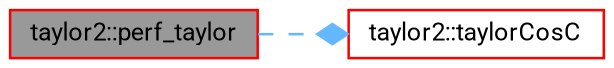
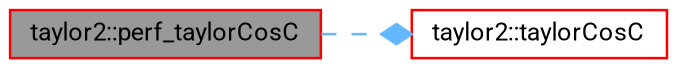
node "taylor2::perf_taylor": label "taylor2::perf_taylor" -> "taylor2::perf_taylorCosC"
